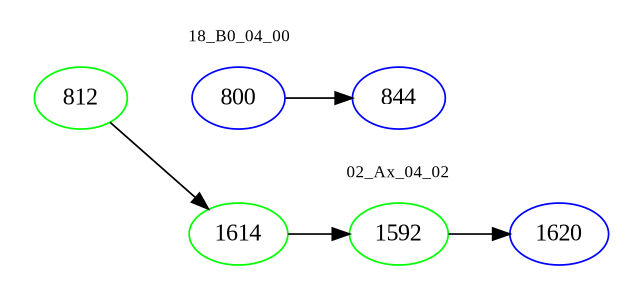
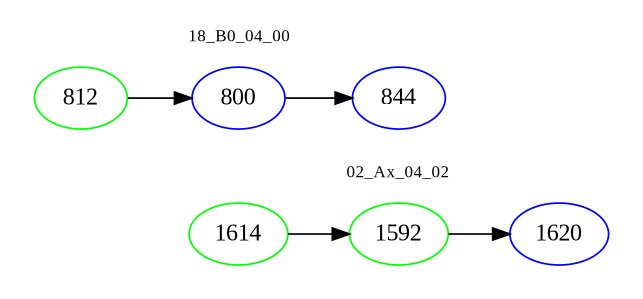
edge "812" -> "1614": now "812" -> "800"
